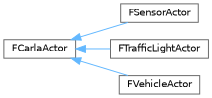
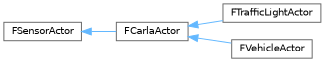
edge "FSensorActor" -> "FCarlaActor": reversed
